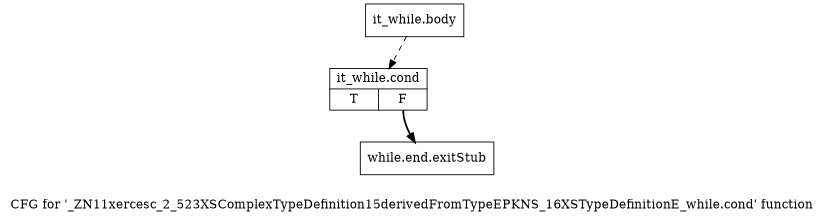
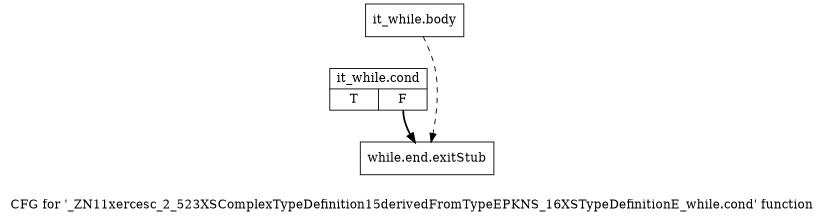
edge "it_while.body" -> "it_while.cond": now "it_while.body" -> "while.end.exitStub"
